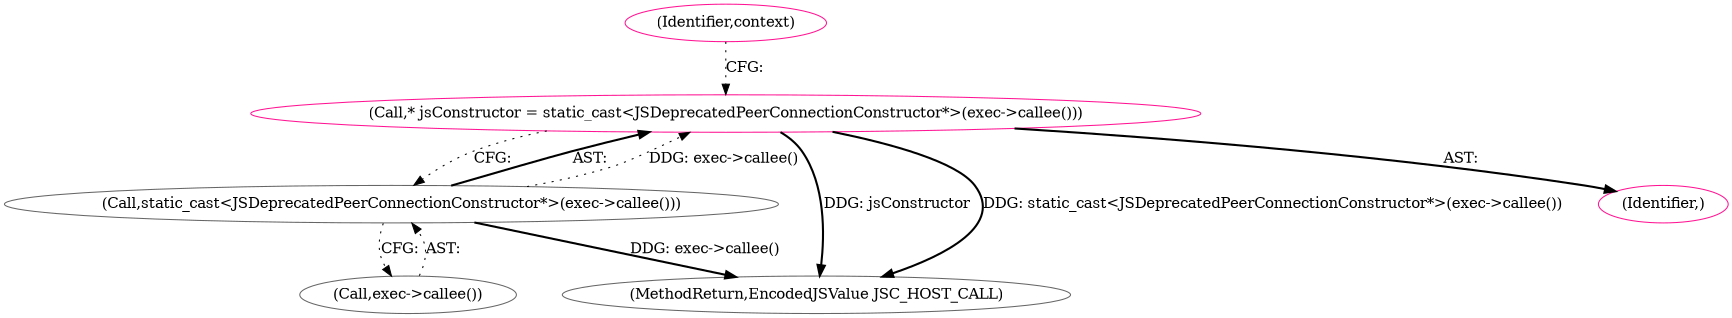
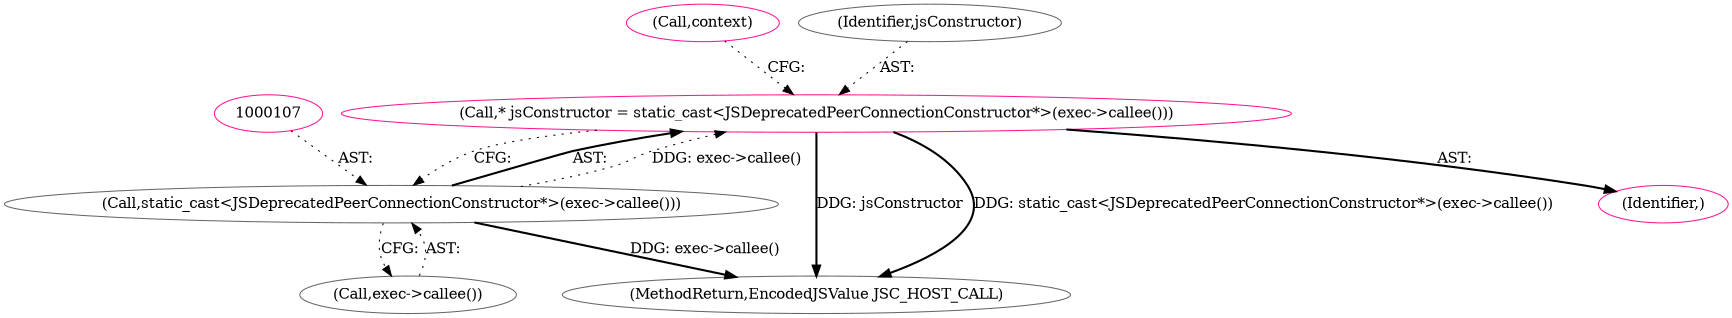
node "(Identifier,context)": label "(Identifier,context)" -> "(Call,context)"
node "(Identifier,jsConstructor)": added
node "1000107": added
